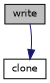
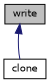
edge "write" -> "clone": reversed
